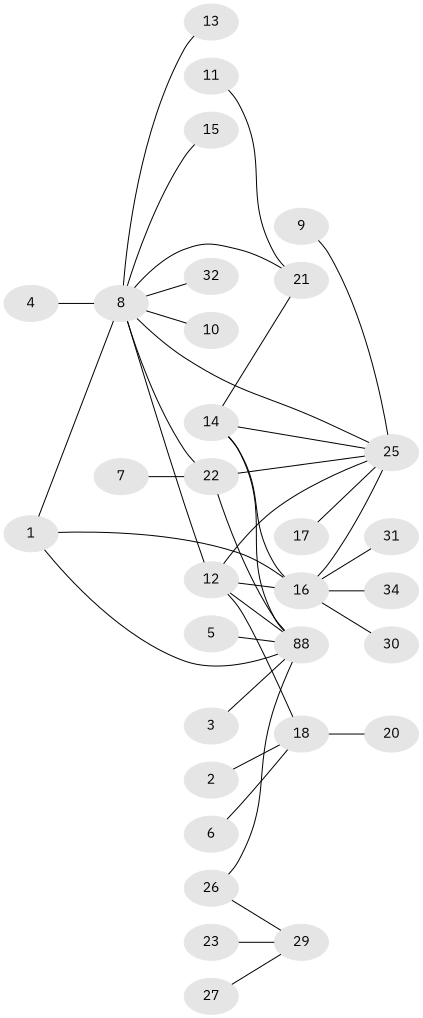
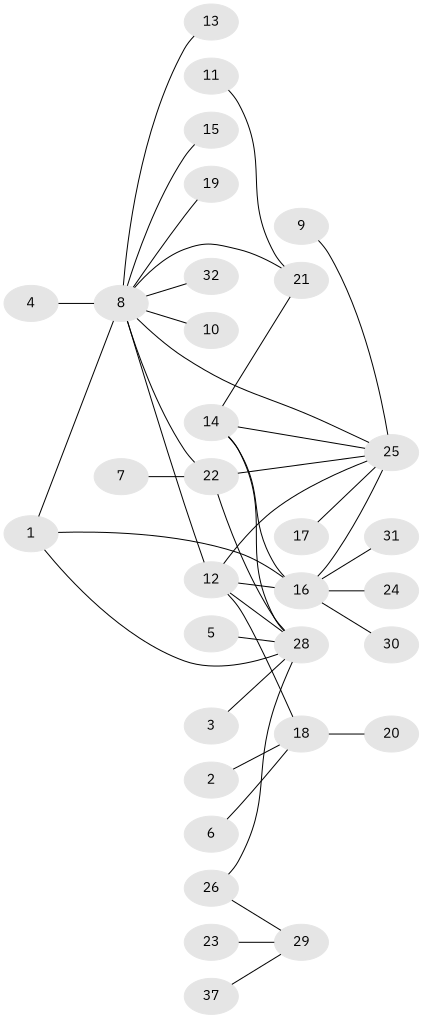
node "19": added
node "34": label "34" -> "24"
node "88": label "88" -> "28"
node "27": label "27" -> "37"
